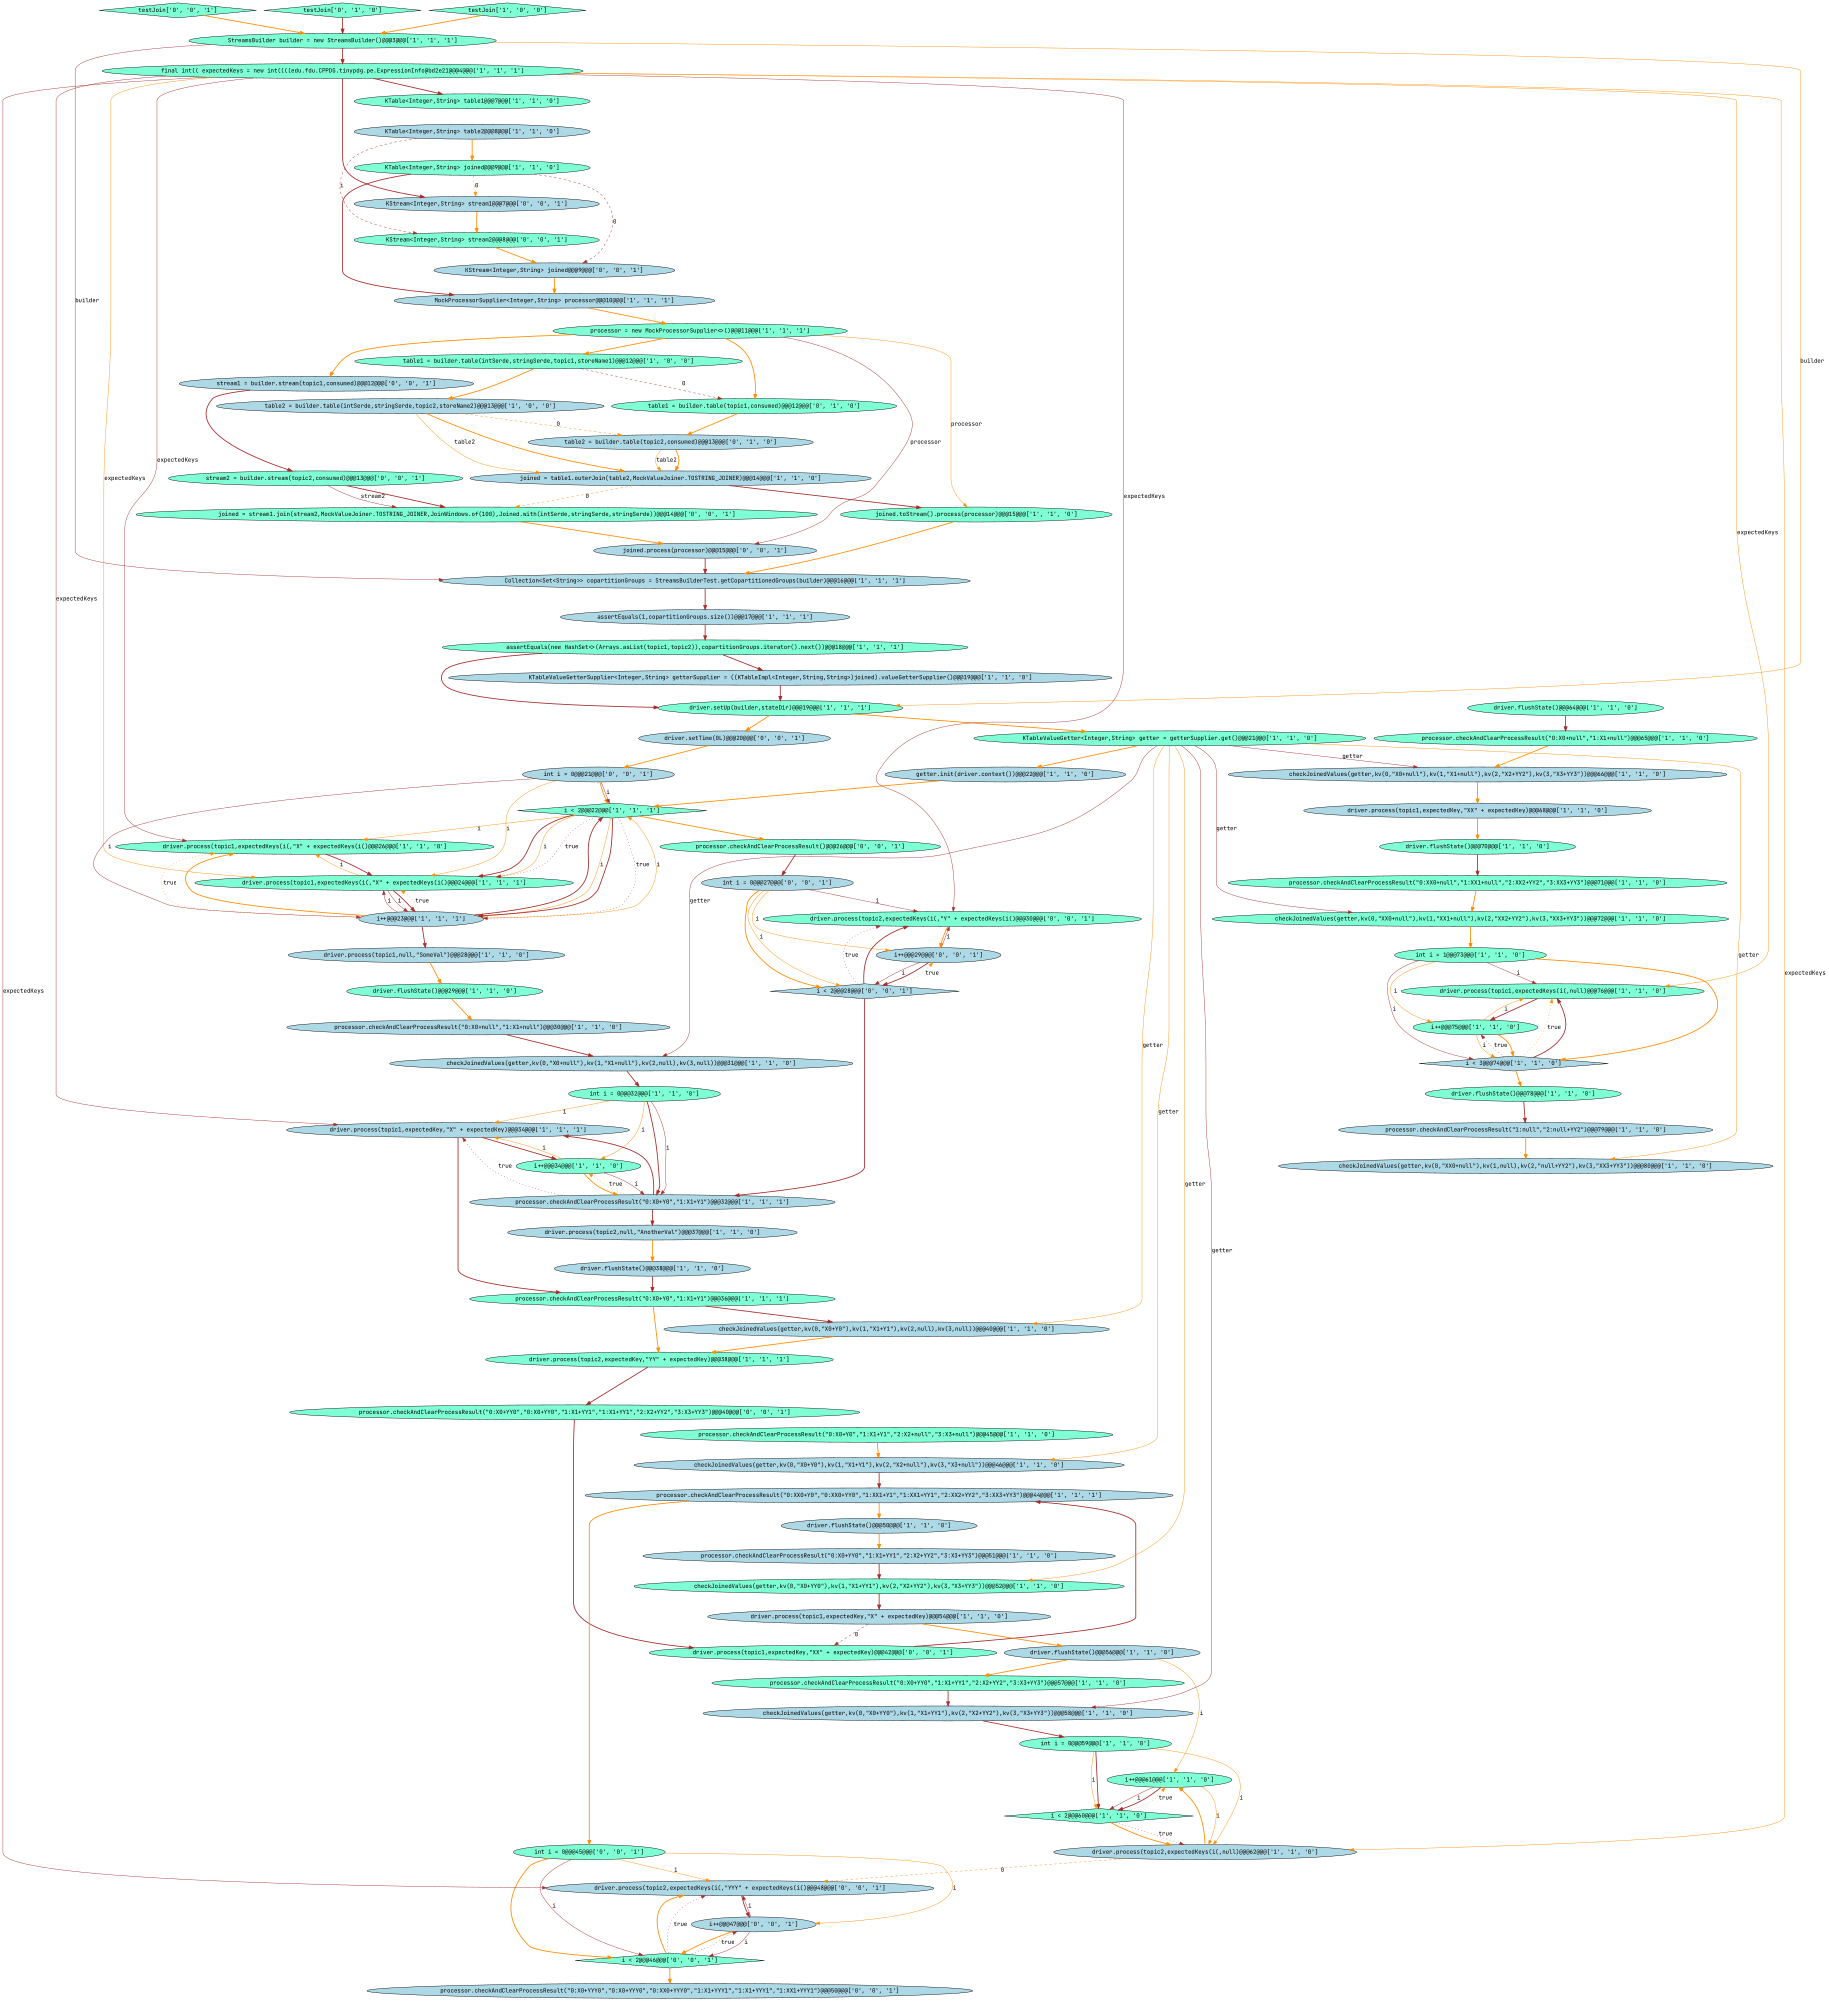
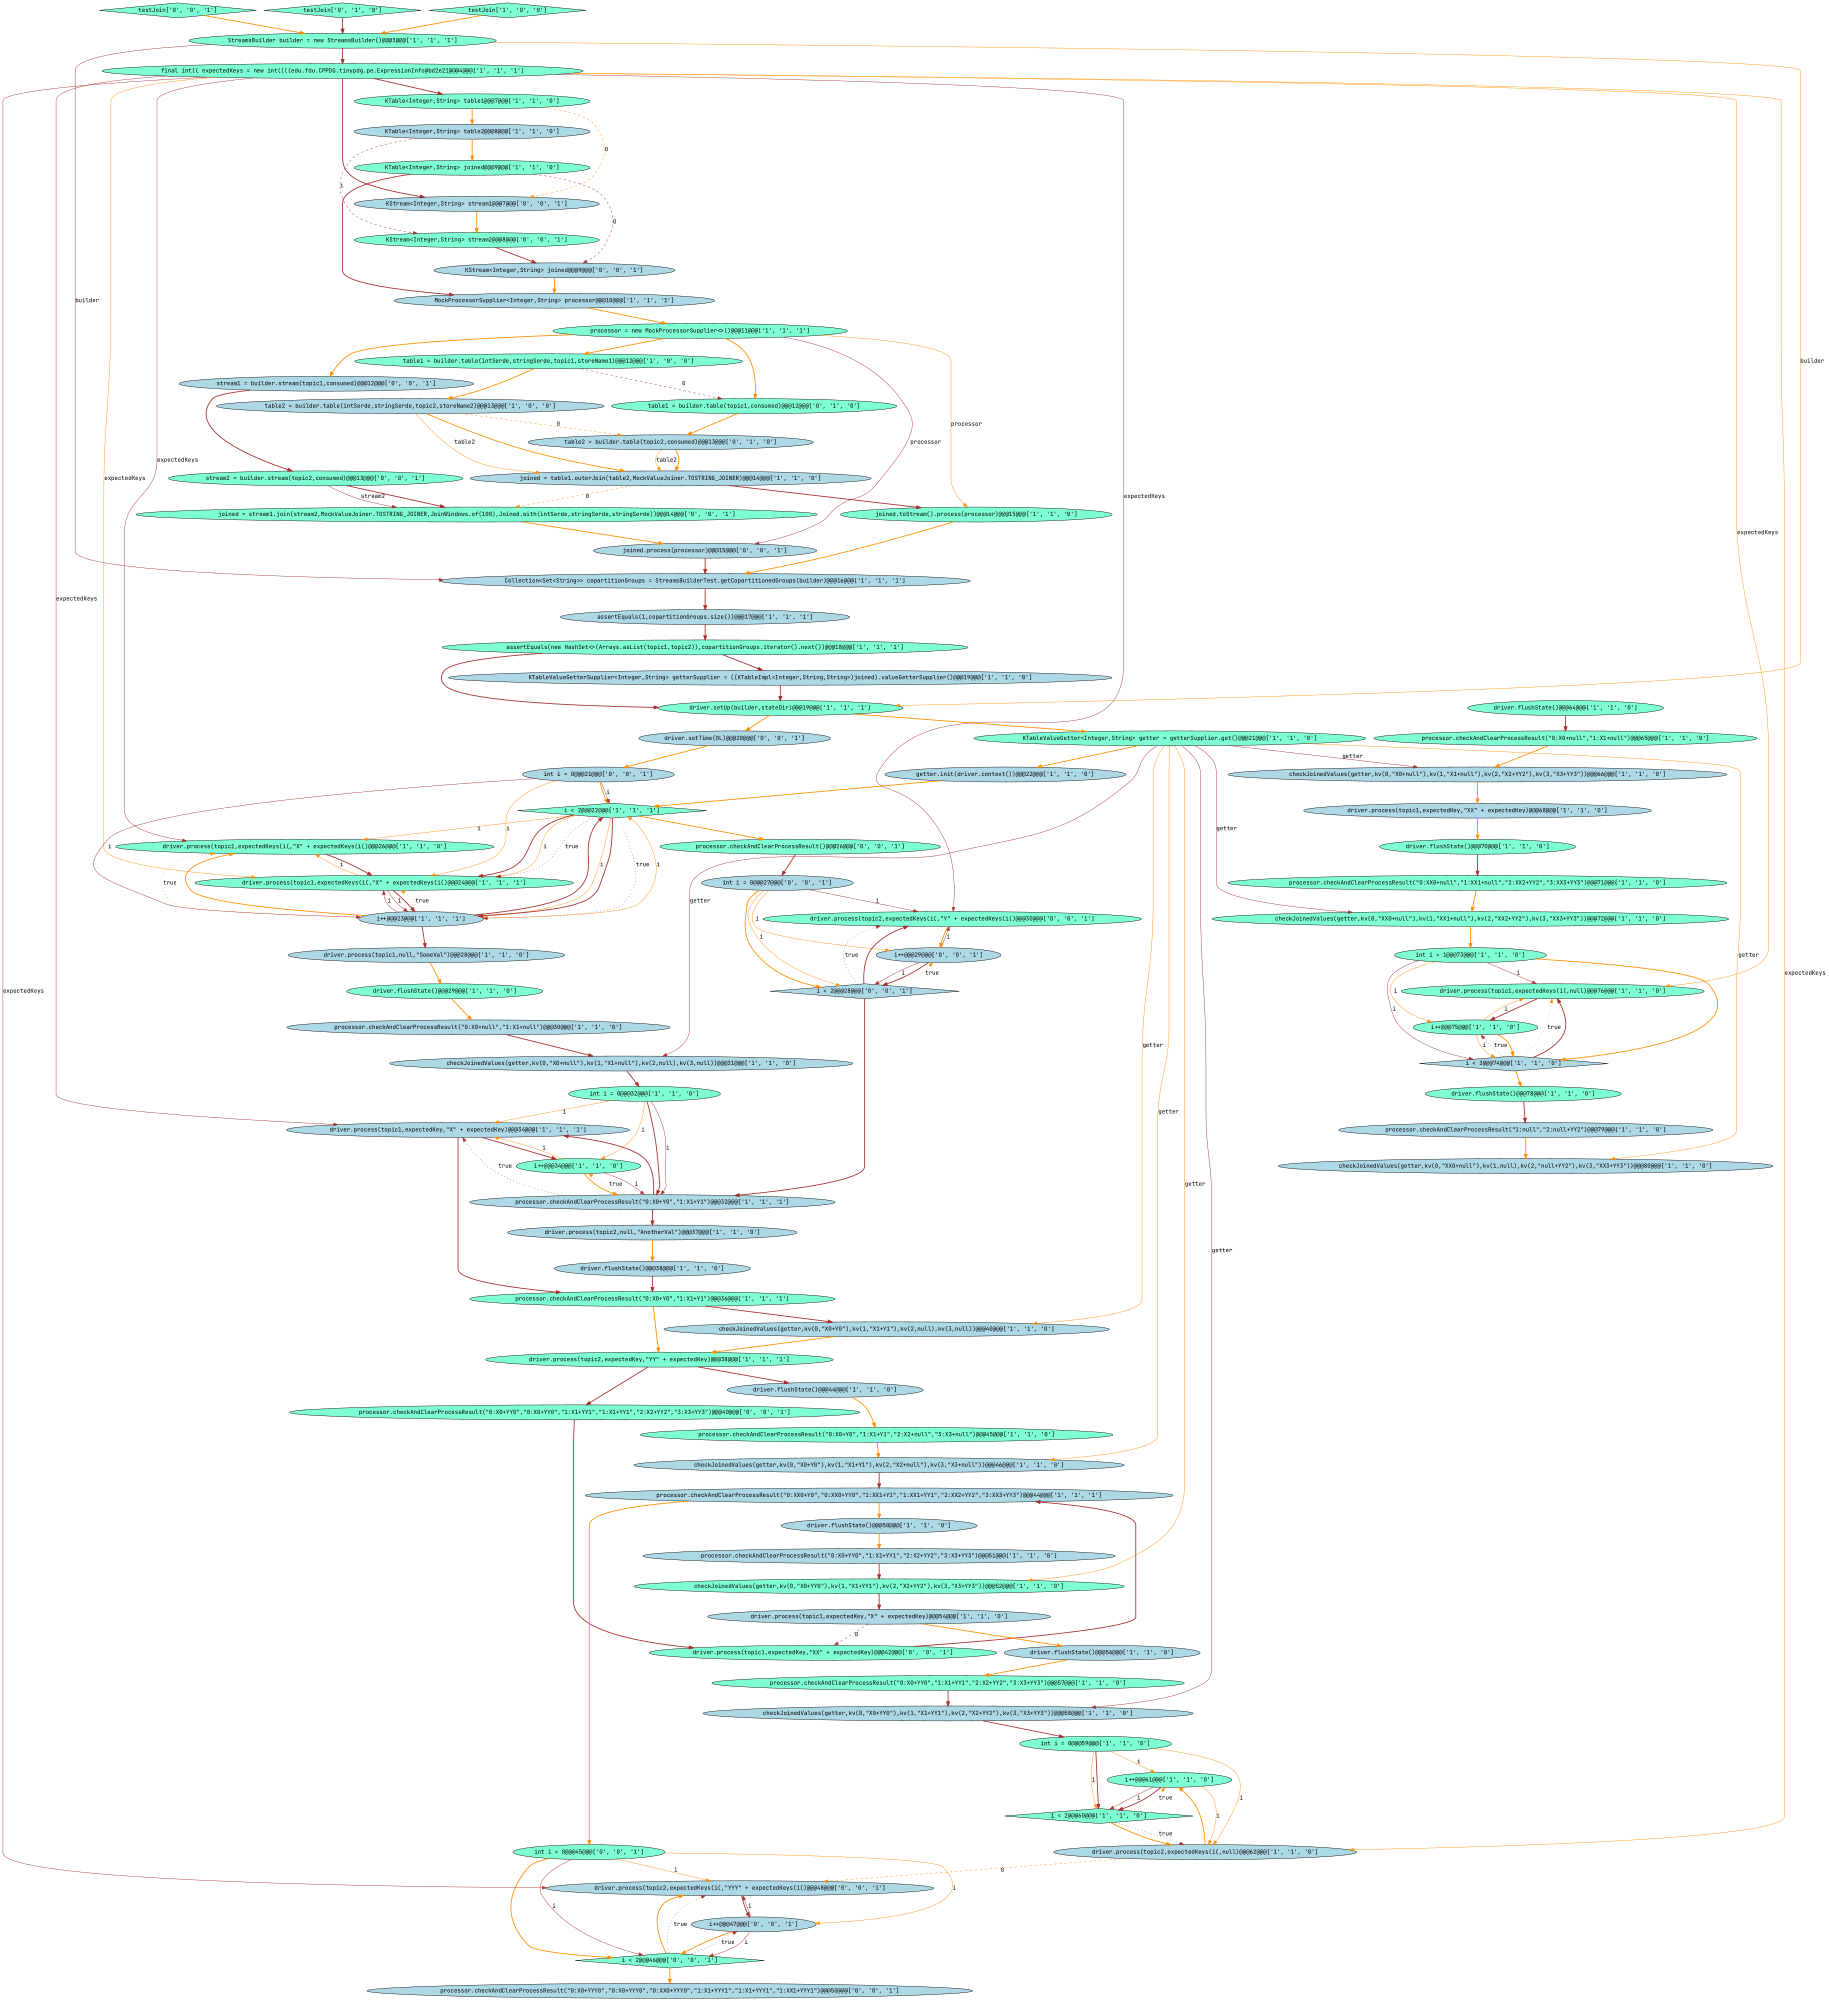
edge "KTable<Integer,String> table1@@@7@@@['1', '1', '0']" -> "KTable<Integer,String> table2@@@8@@@['1', '1', '0']": added
edge "KTable<Integer,String> joined@@@9@@@['1', '1', '0']" -> "KStream<Integer,String> stream1@@@7@@@['0', '0', '1']": now "KTable<Integer,String> table1@@@7@@@['1', '1', '0']" -> "KStream<Integer,String> stream1@@@7@@@['0', '0', '1']"
edge "KStream<Integer,String> stream2@@@8@@@['0', '0', '1']" -> "KStream<Integer,String> joined@@@9@@@['0', '0', '1']": color darkorange -> brown
node "driver.flushState()@@@44@@@['1', '1', '0']": added
edge "driver.flushState()@@@56@@@['1', '1', '0']" -> "i++@@@61@@@['1', '1', '0']": now "int i = 0@@@59@@@['1', '1', '0']" -> "i++@@@61@@@['1', '1', '0']"
